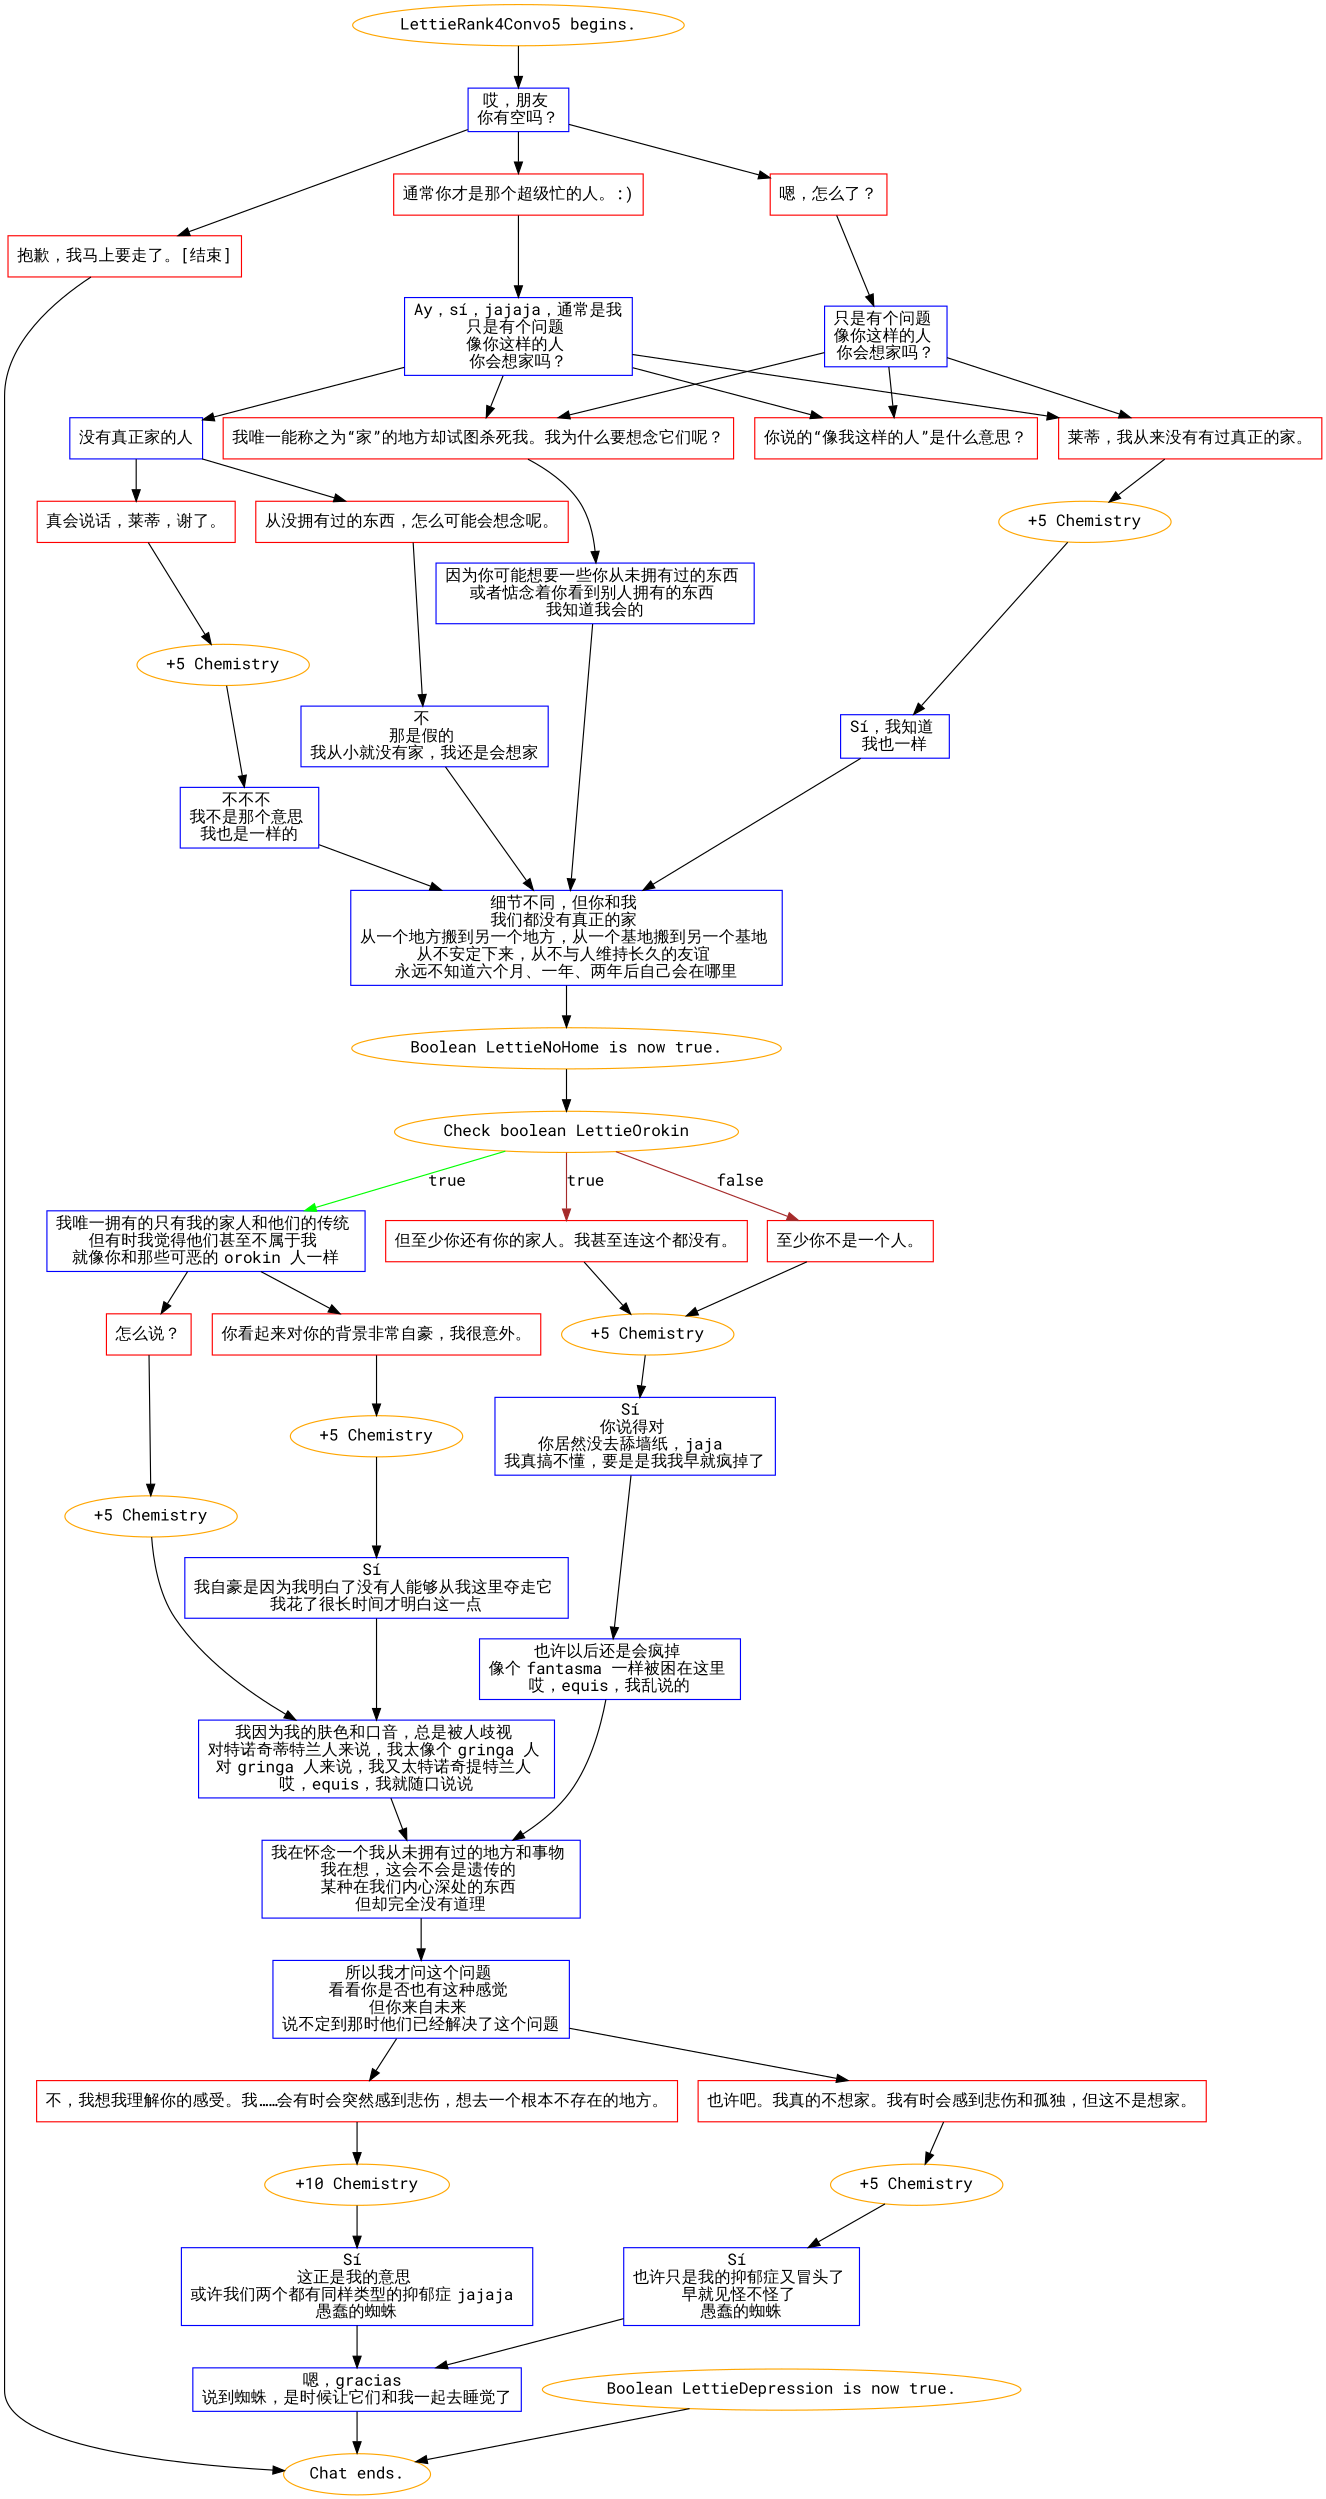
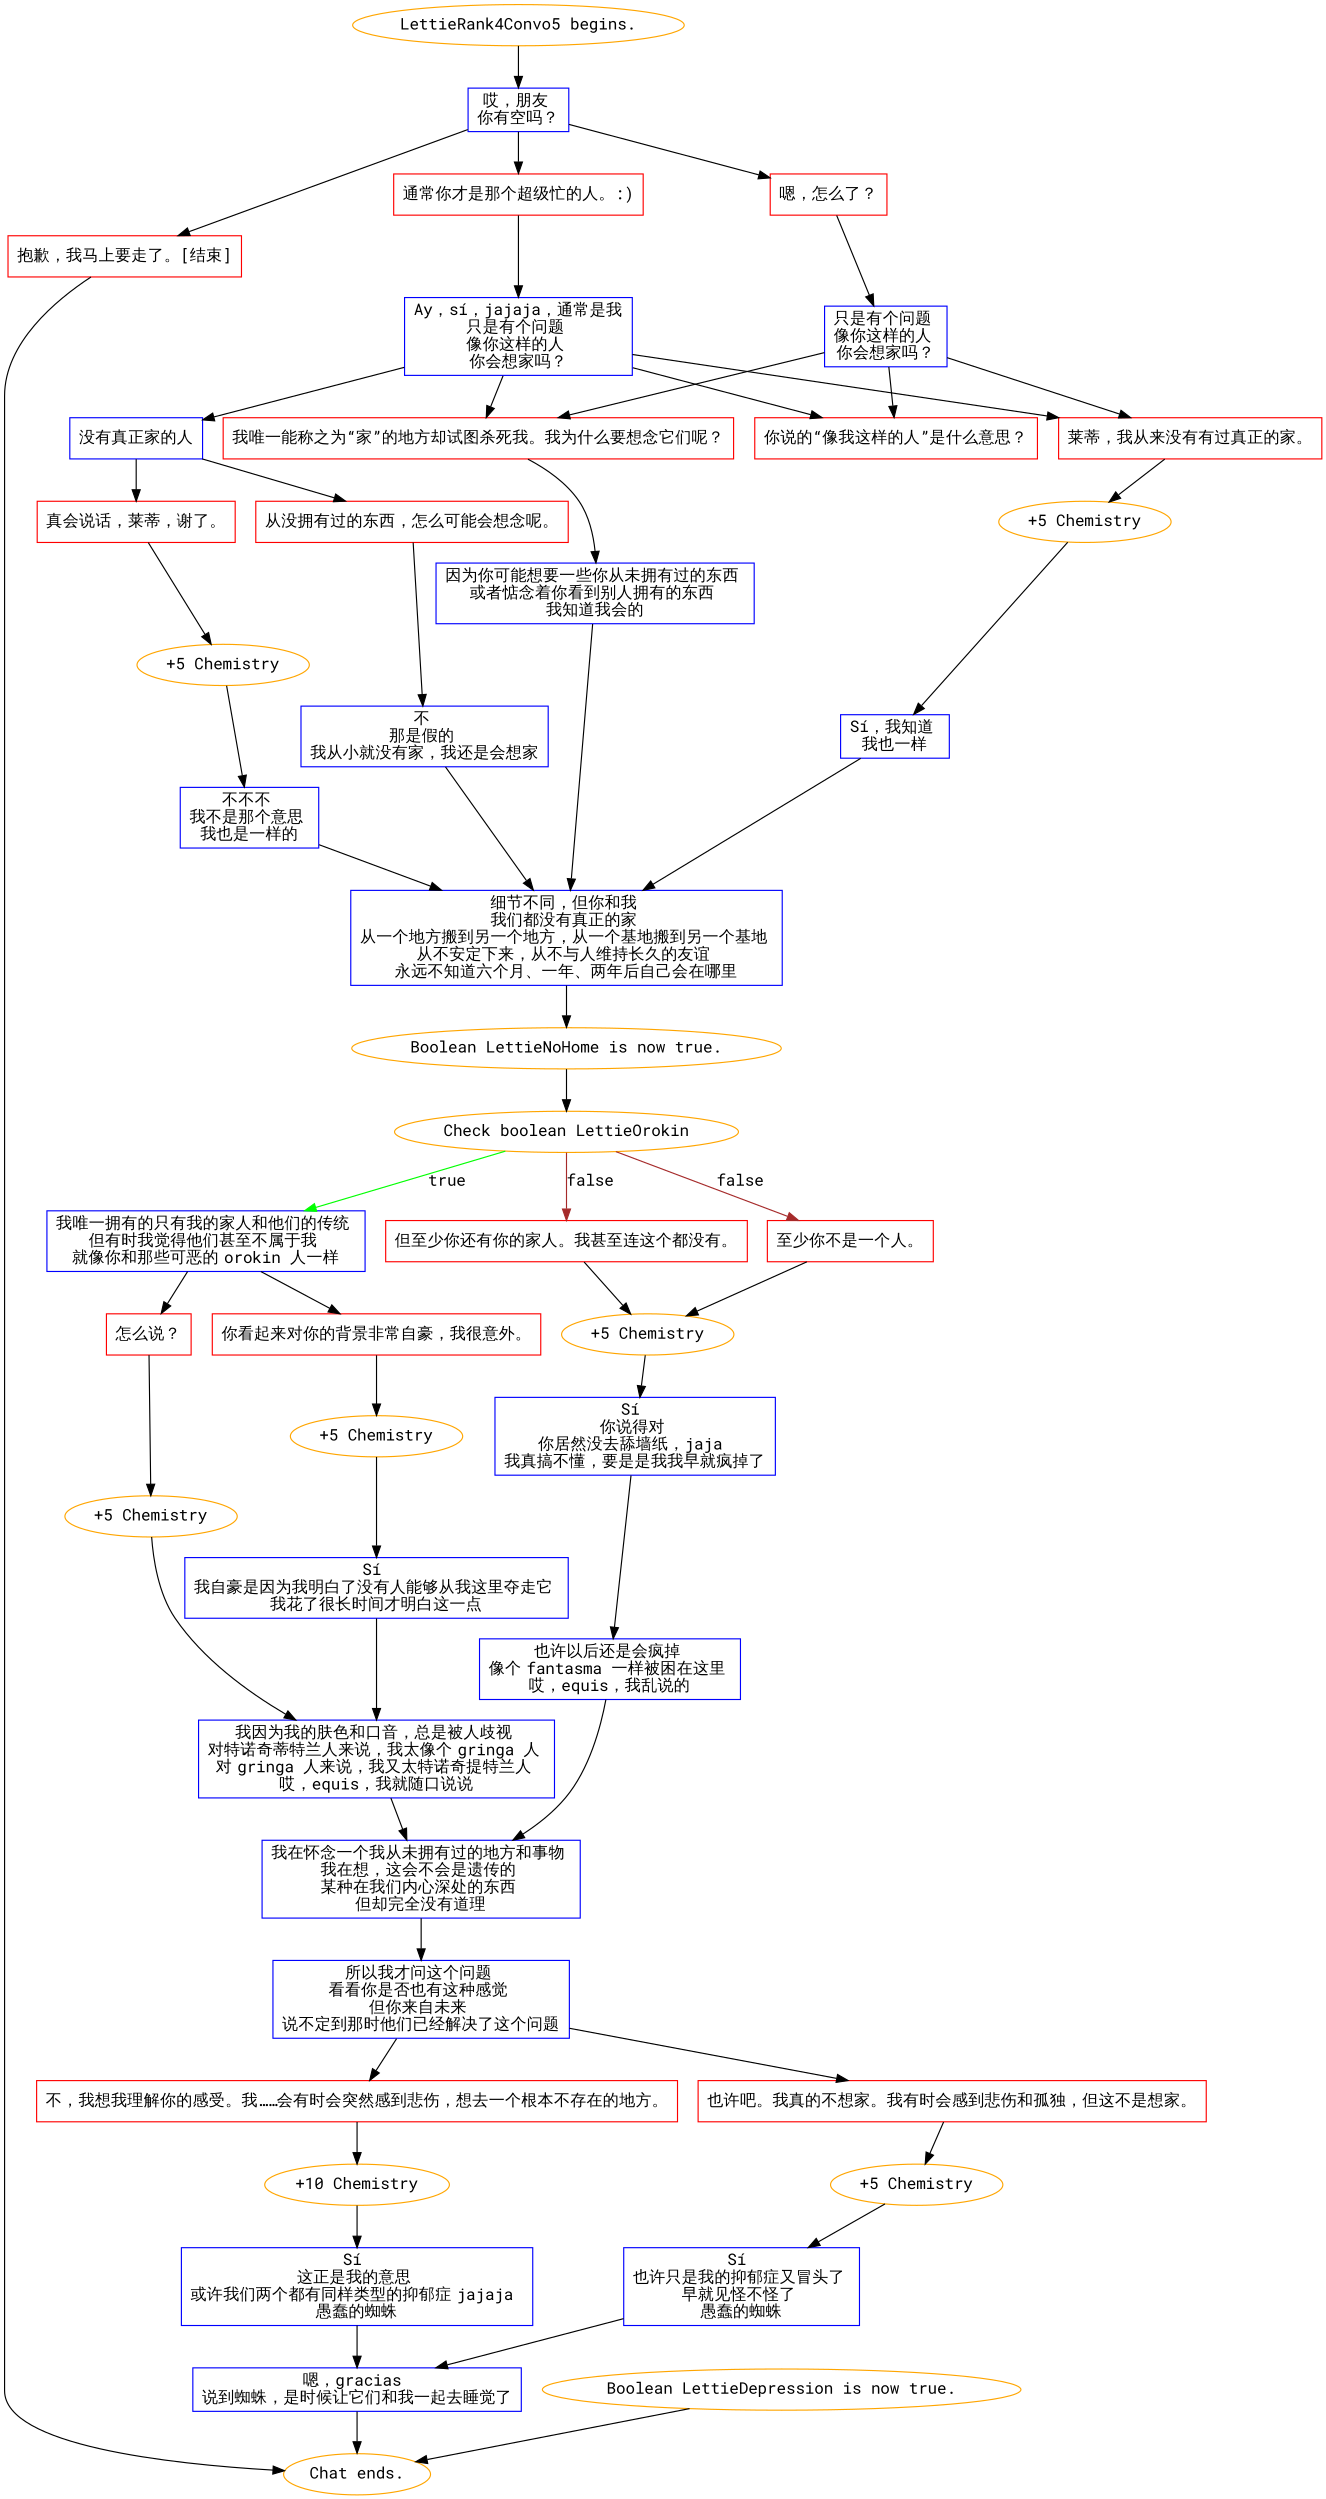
edge "Check boolean LettieOrokin" -> "但至少你还有你的家人。我甚至连这个都没有。": label "true" -> "false"
